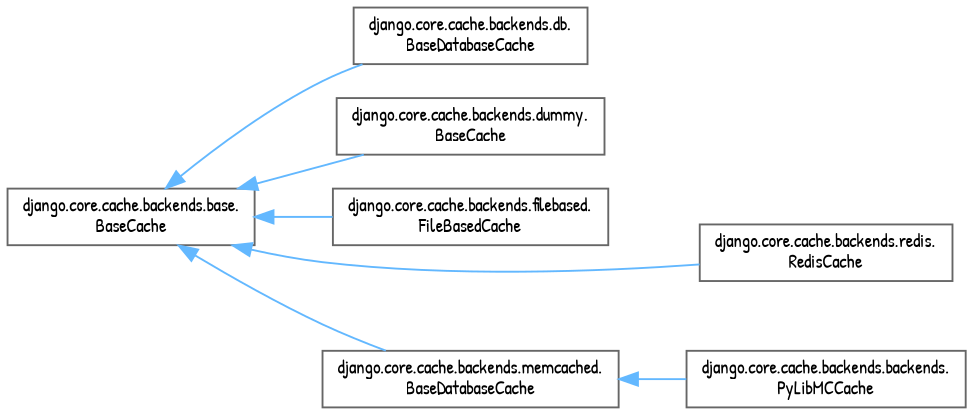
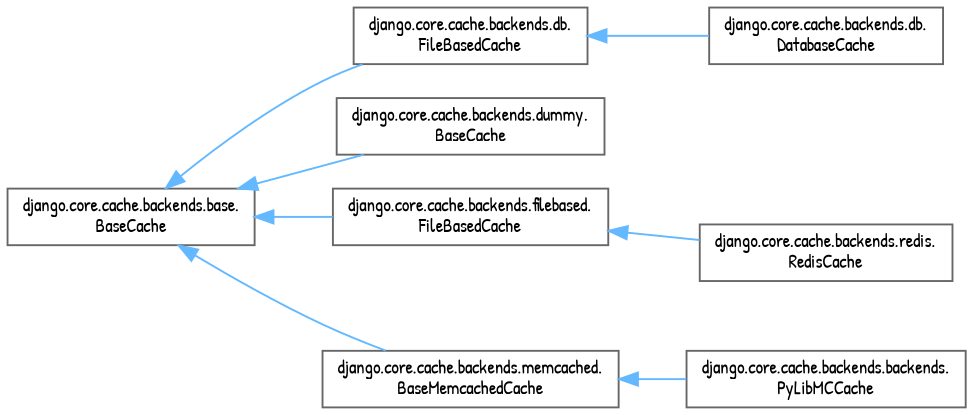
node "django.core.cache.backends.db. BaseDatabaseCache": label "django.core.cache.backends.db. BaseDatabaseCache" -> "django.core.cache.backends.db. FileBasedCache"
node "django.core.cache.backends.db. DatabaseCache": added
edge "django.core.cache.backends.redis. RedisCache" -> "django.core.cache.backends.base. BaseCache": now "django.core.cache.backends.redis. RedisCache" -> "django.core.cache.backends.filebased. FileBasedCache"
node "django.core.cache.backends.memcached. BaseDatabaseCache": label "django.core.cache.backends.memcached. BaseDatabaseCache" -> "django.core.cache.backends.memcached. BaseMemcachedCache"
